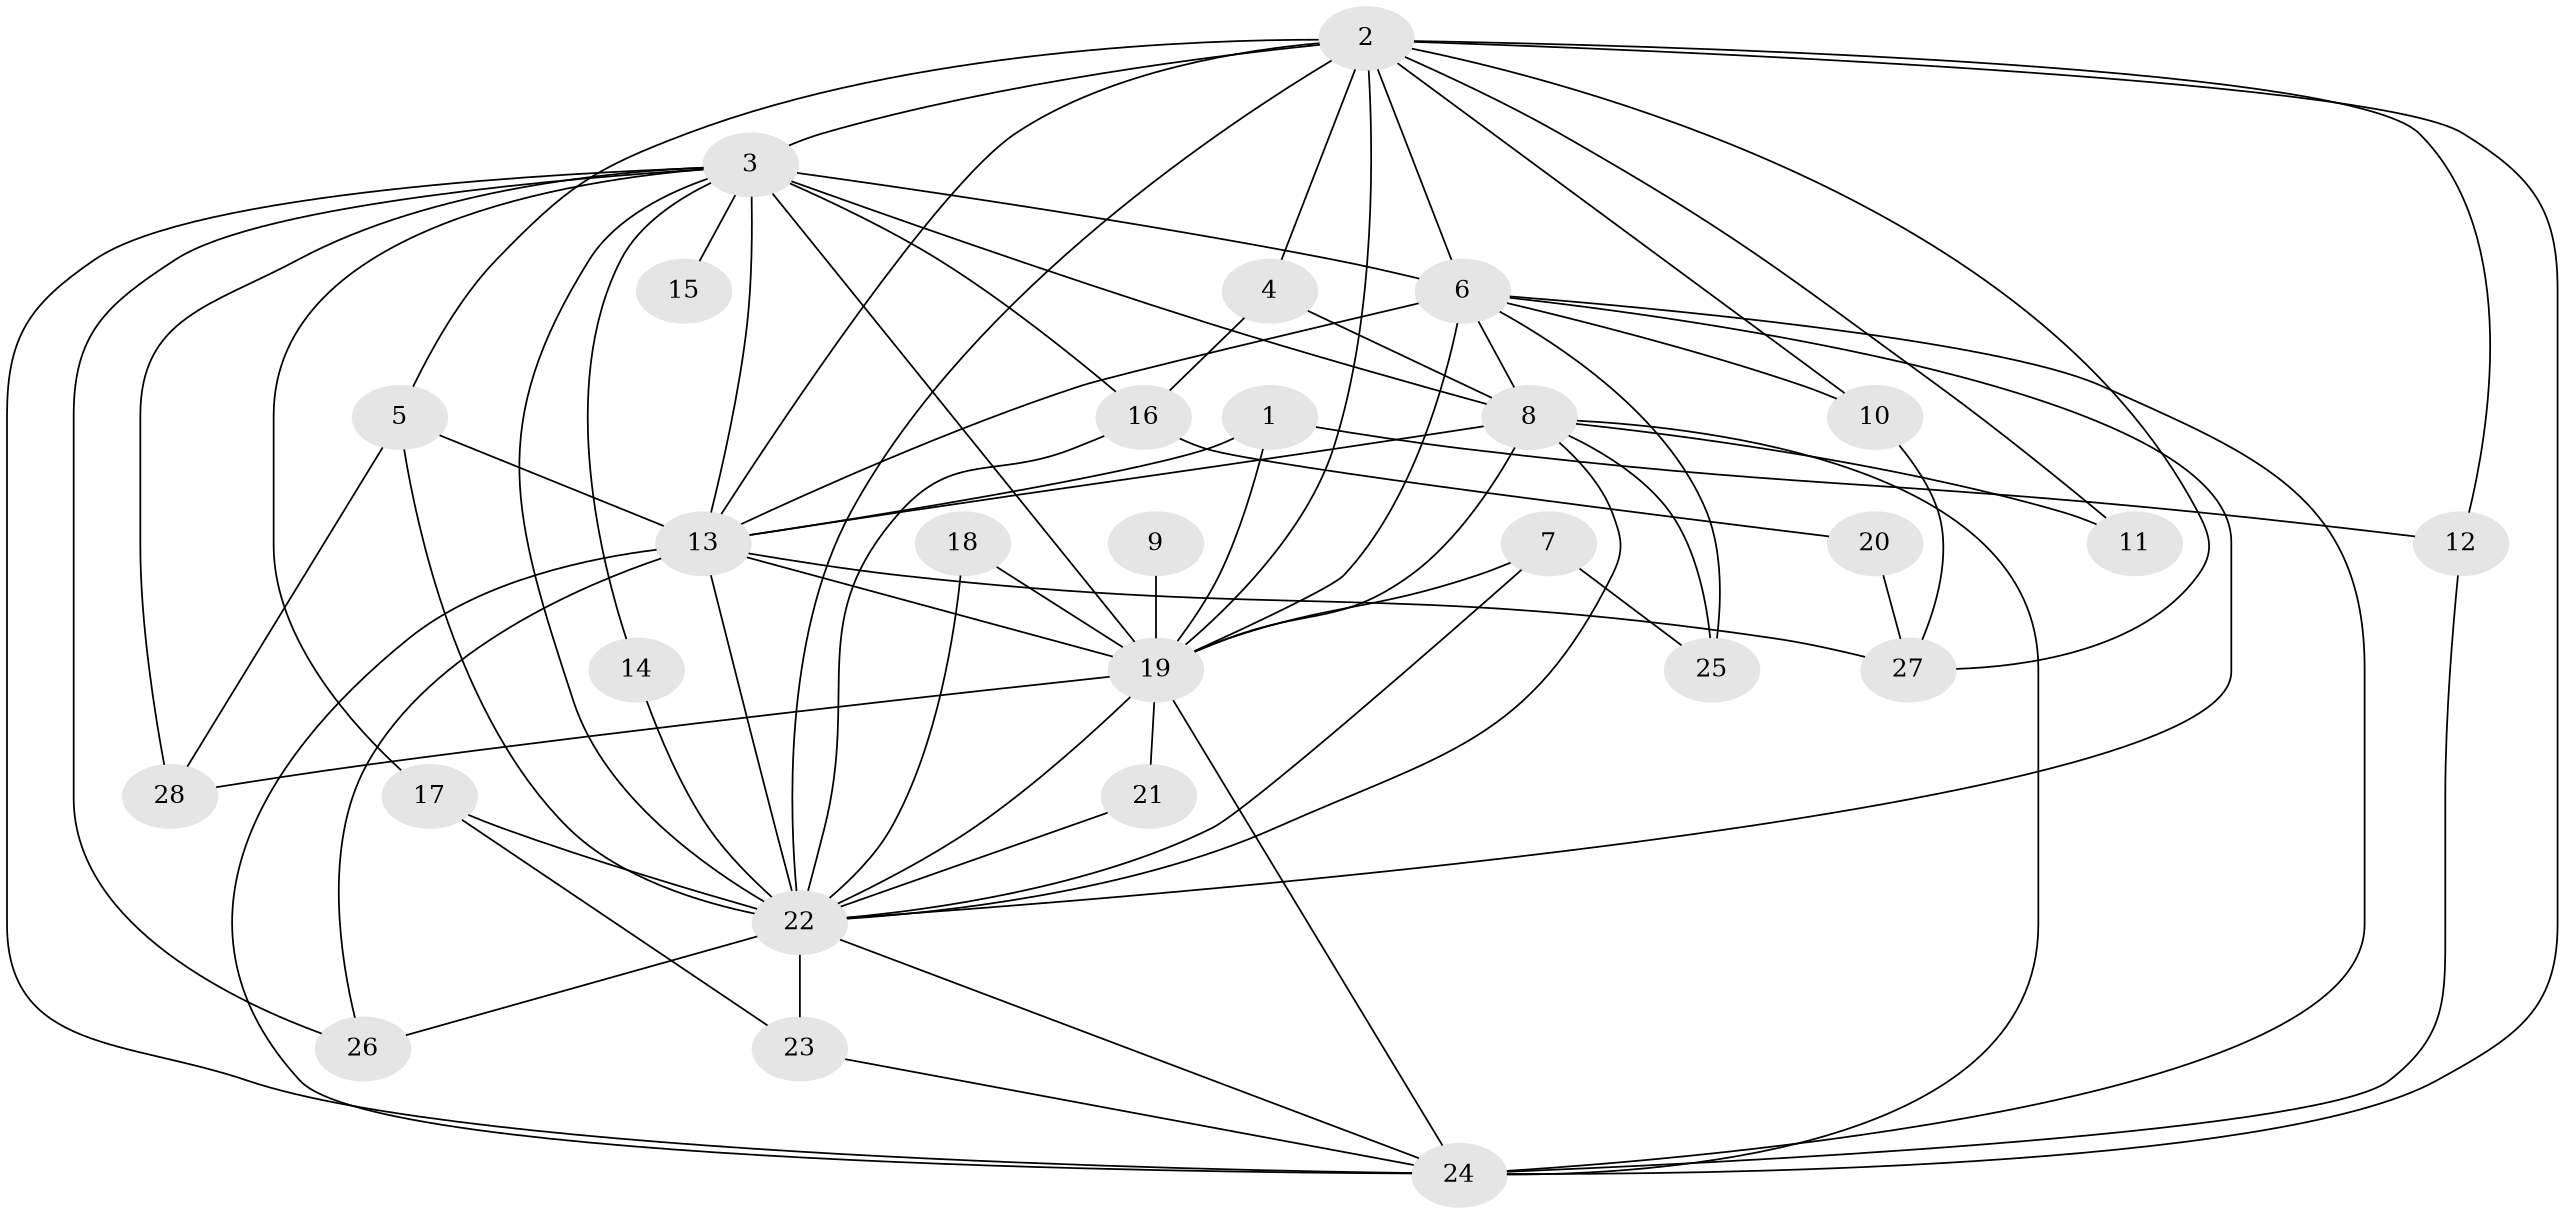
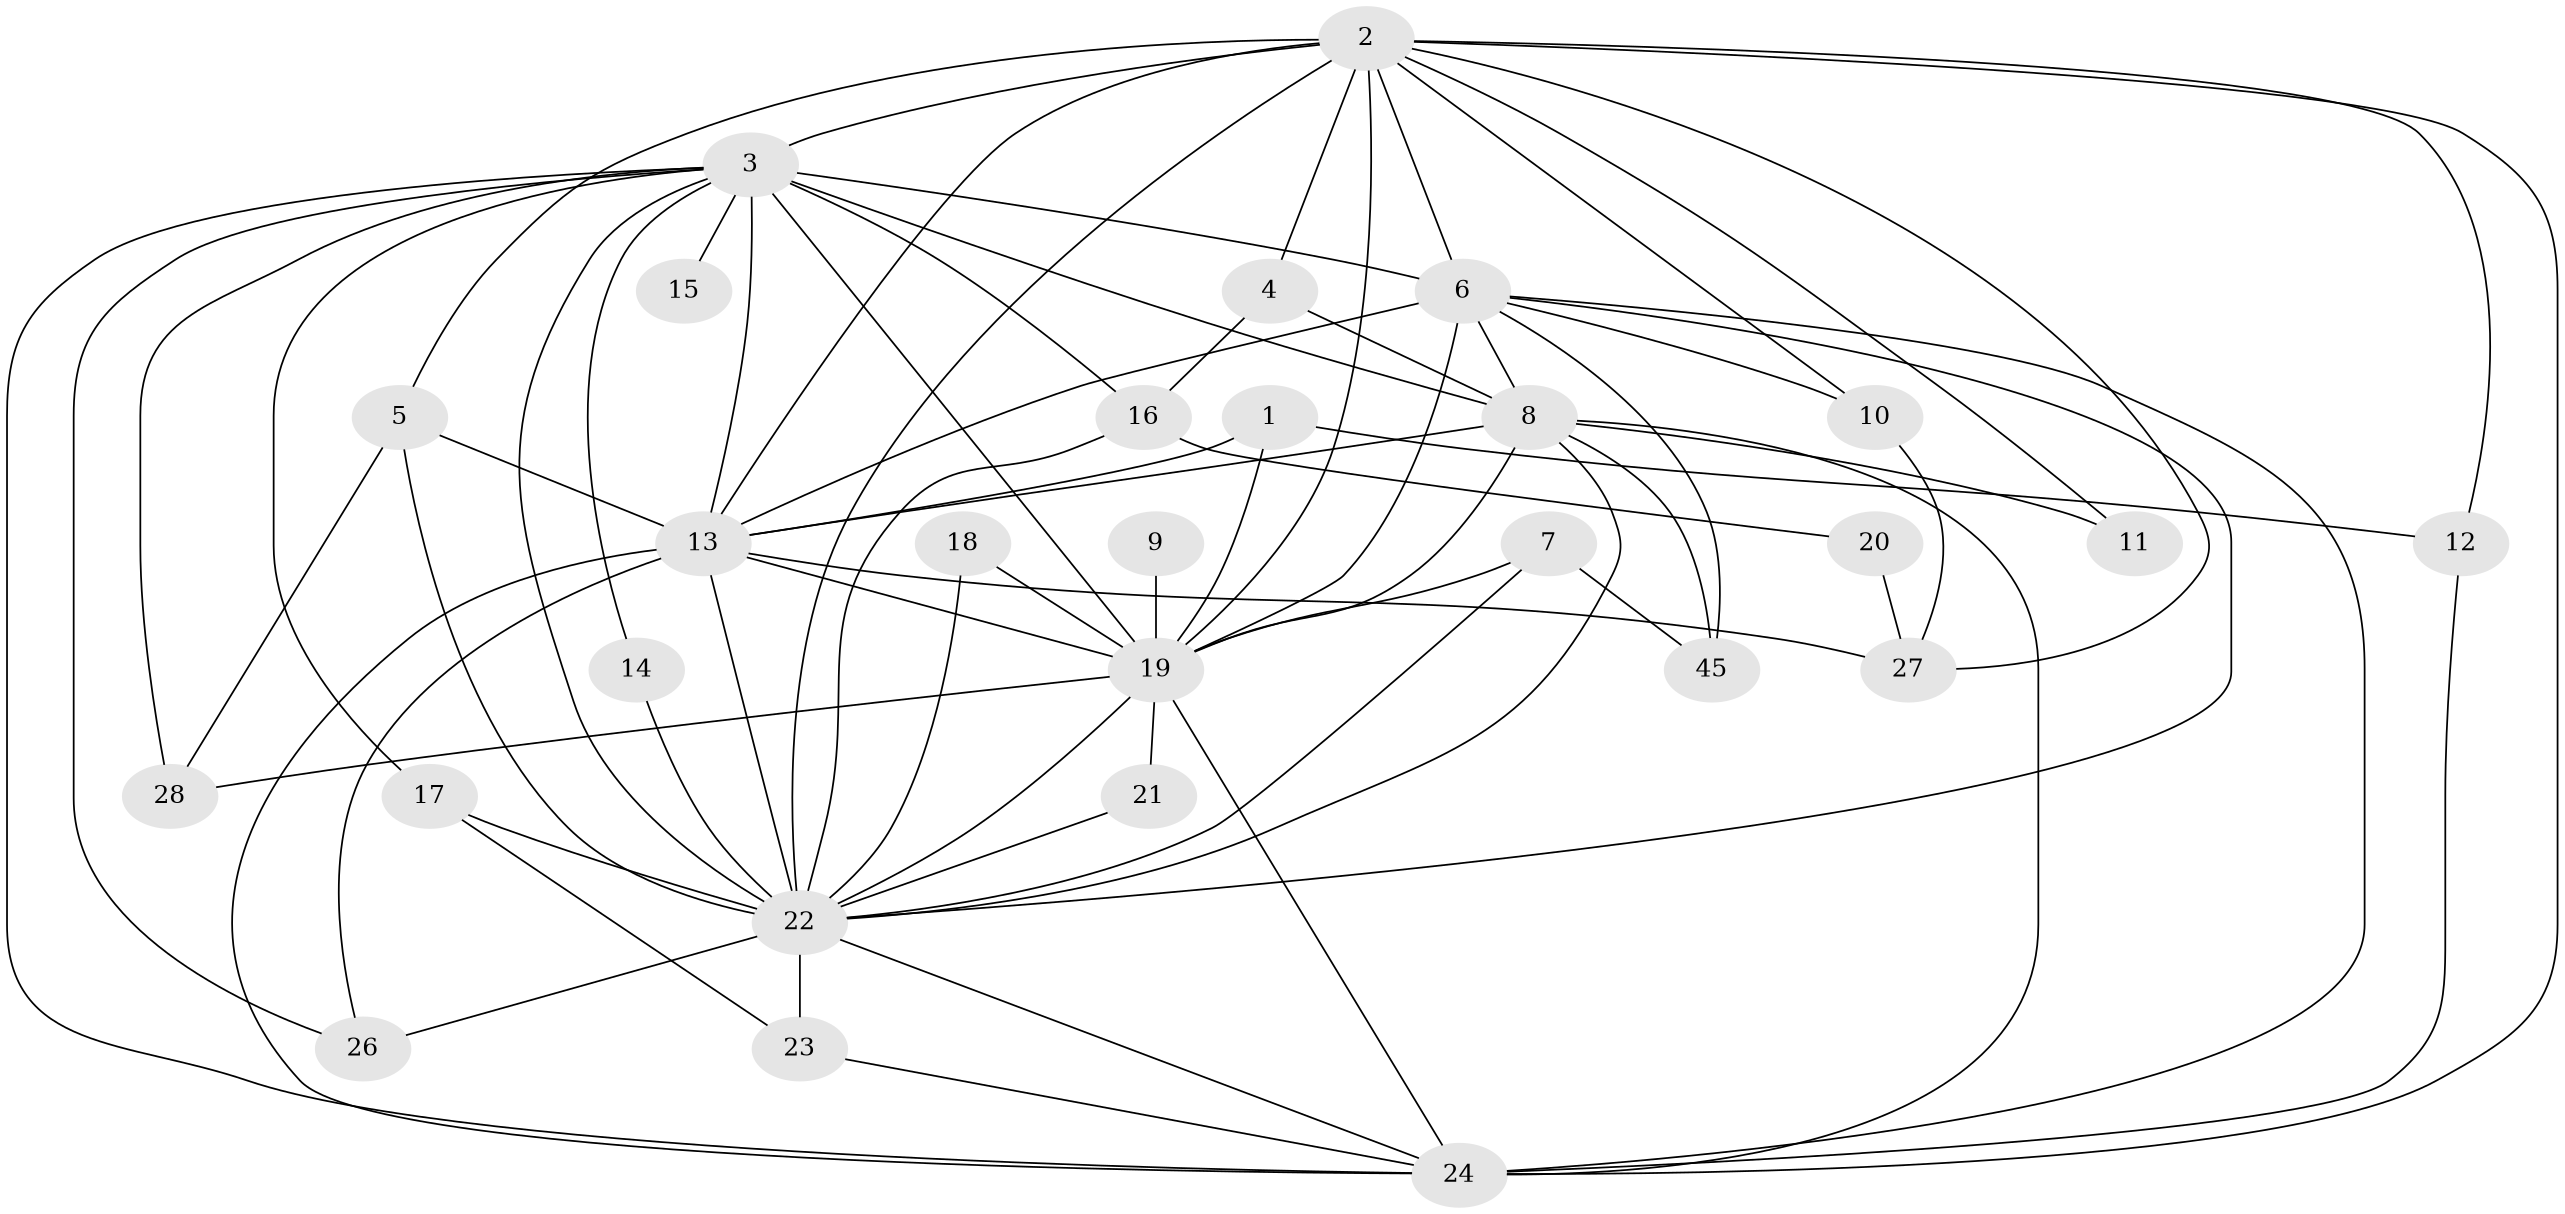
node "25": label "25" -> "45"
